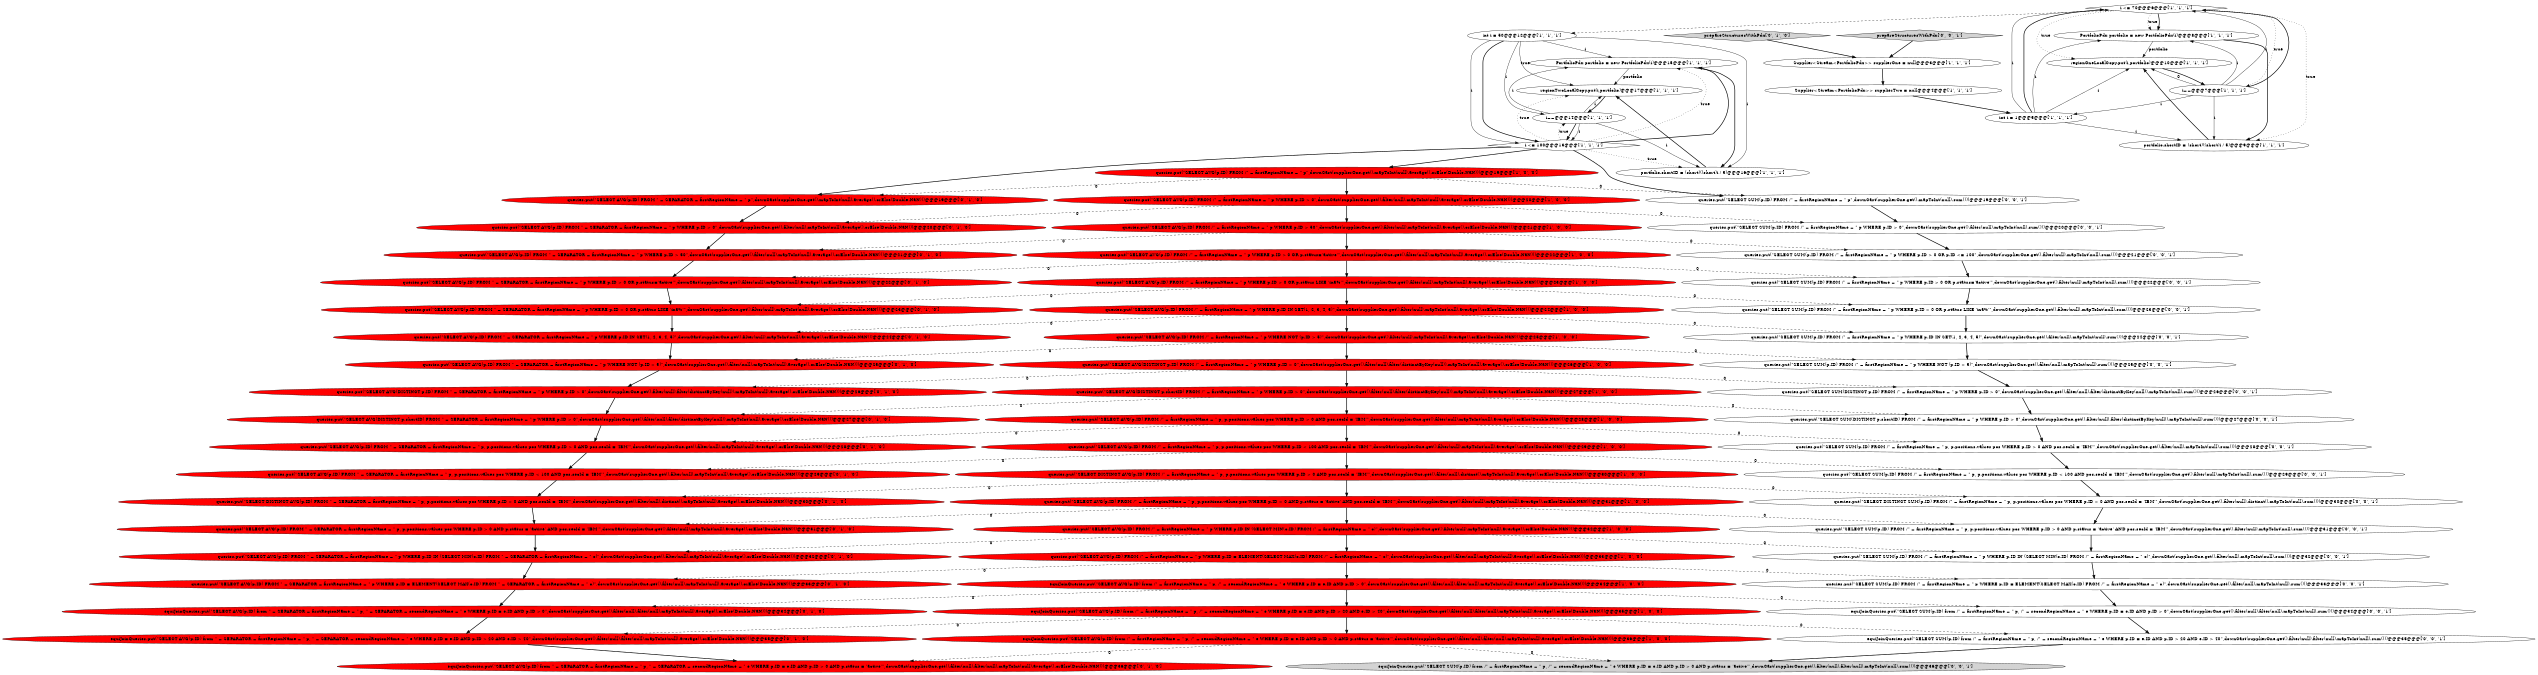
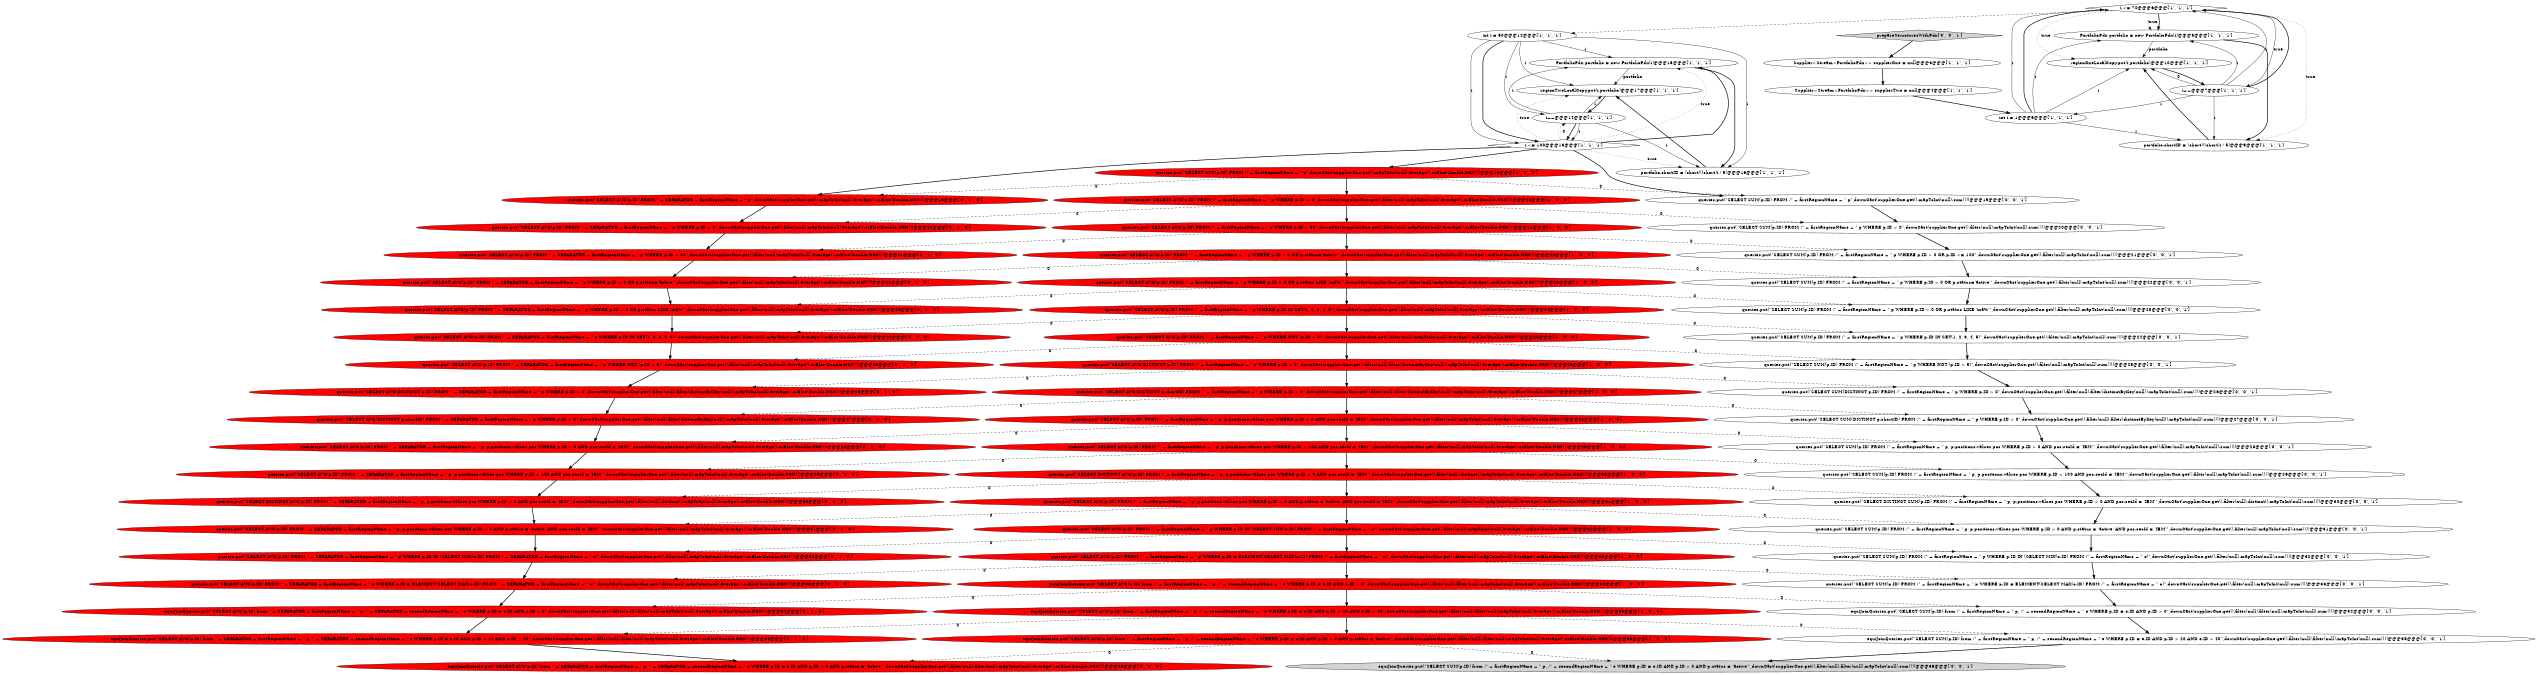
edge "i <= 70@@@6@@@['1', '1', '1']" -> "i++@@@7@@@['1', '1', '1']": style dotted -> solid
node "prepareStructuresWithPdx['0', '1', '0']": removed
edge "int i = 50@@@12@@@['1', '1', '1']" -> "regionTwoLocalCopy.put(i,portfolio)@@@17@@@['1', '1', '1']": label "true" -> "i"
edge "i <= 100@@@13@@@['1', '1', '1']" -> "i++@@@14@@@['1', '1', '1']": label "true" -> "0"
